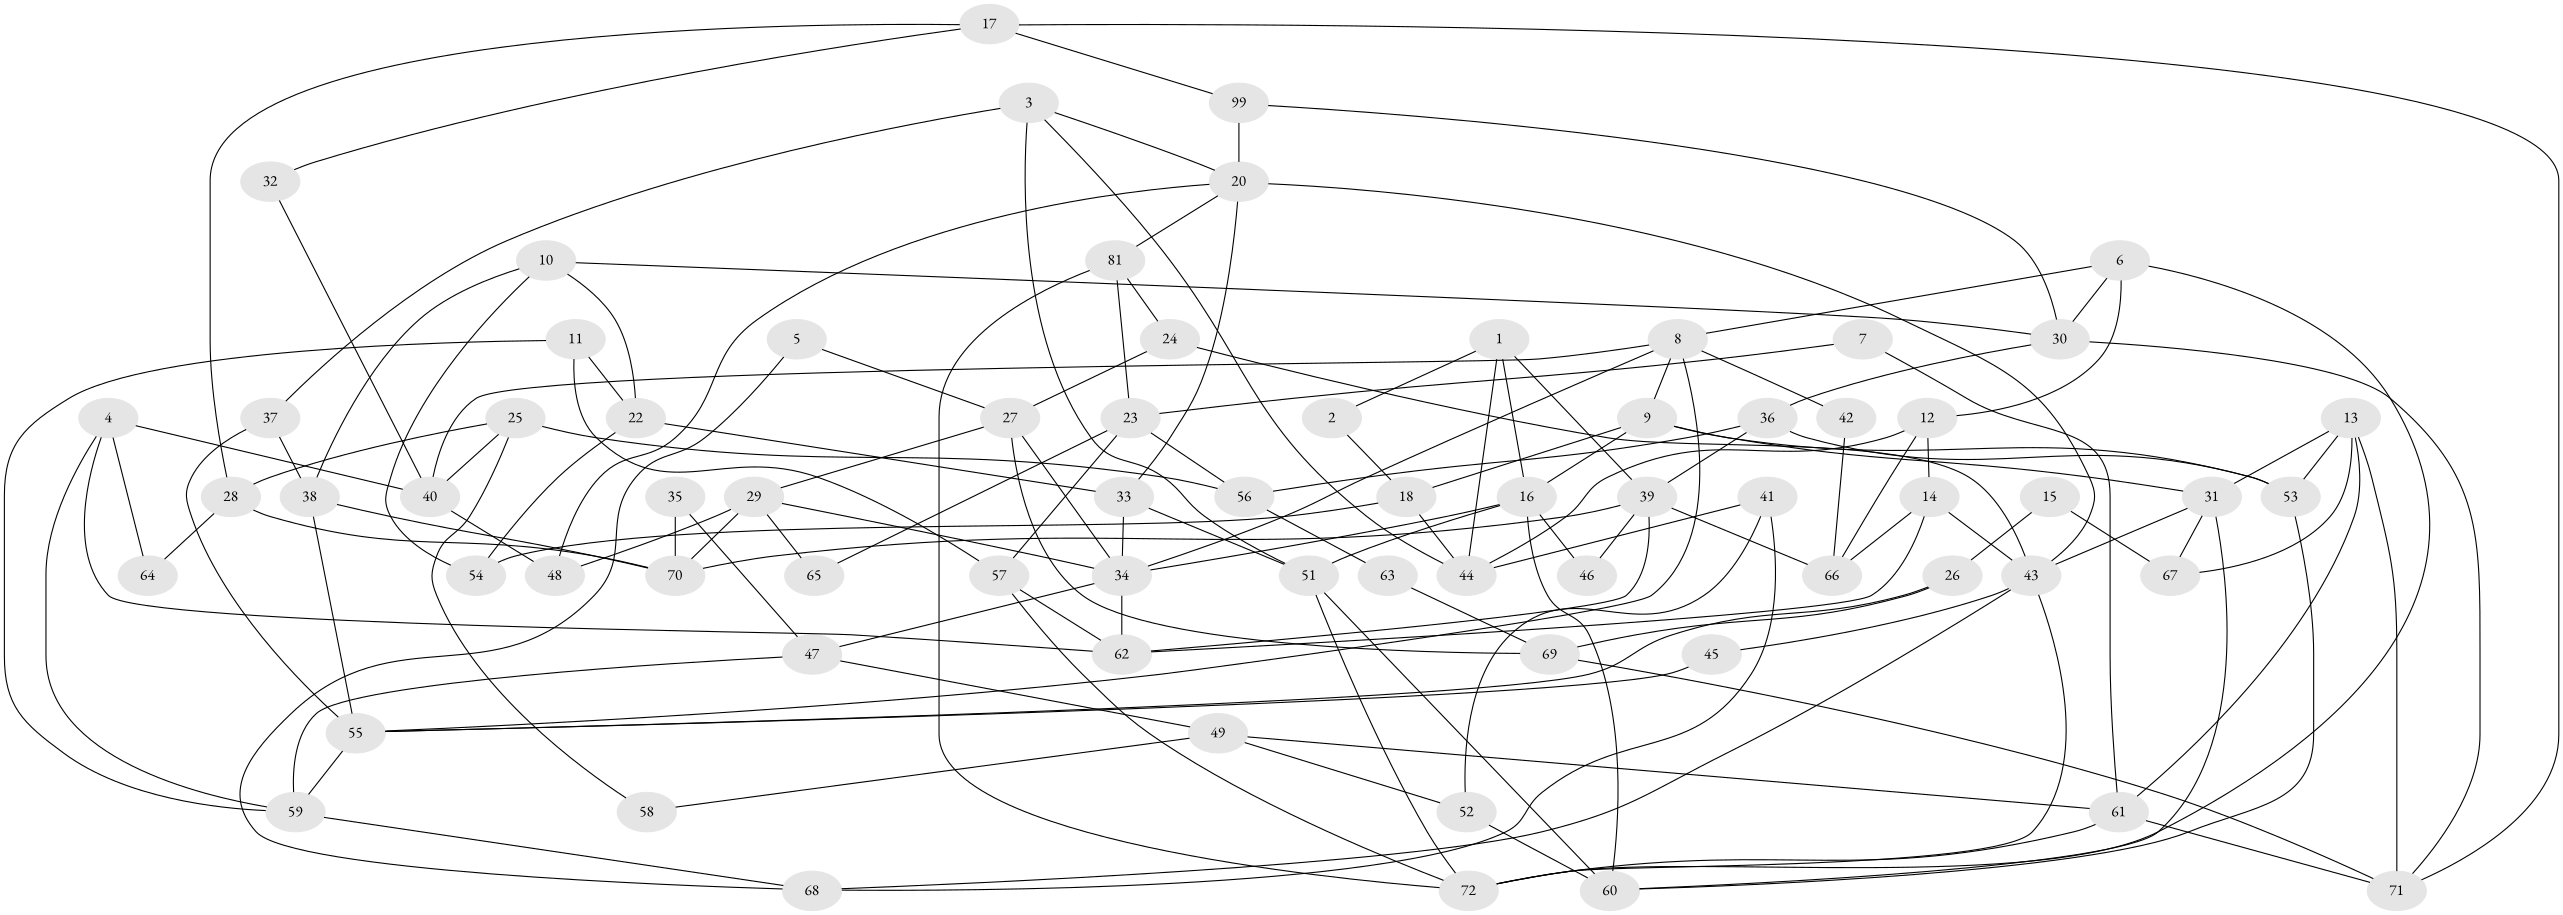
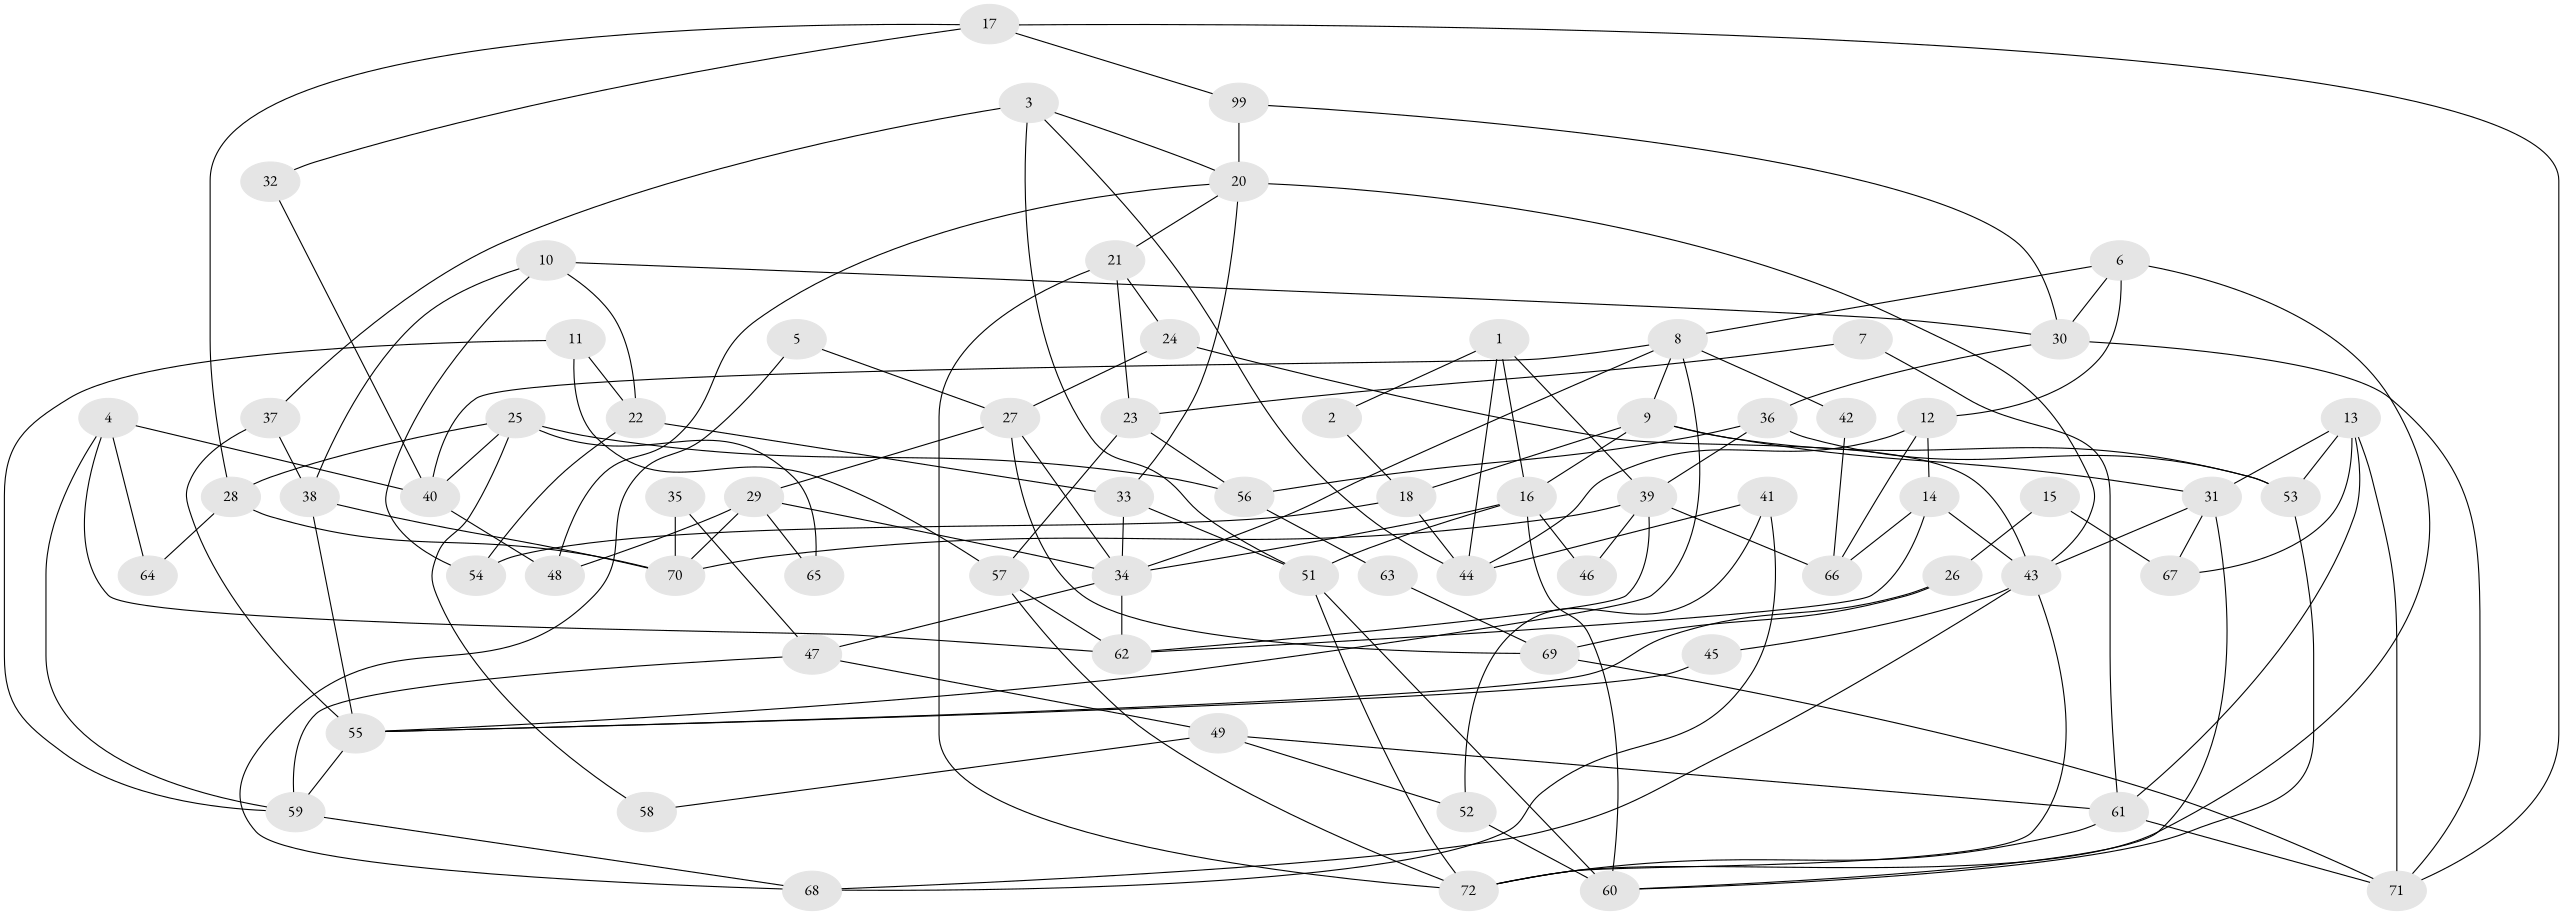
node "81": label "81" -> "21"
edge "23" -- "65": now "25" -- "65"
